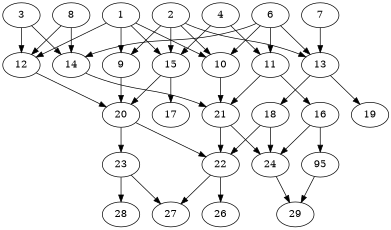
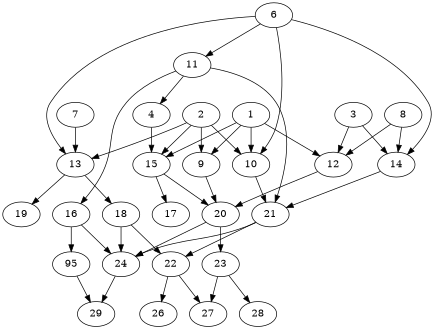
edge "4" -> "11": reversed
edge "20" -> "22": now "20" -> "24"
